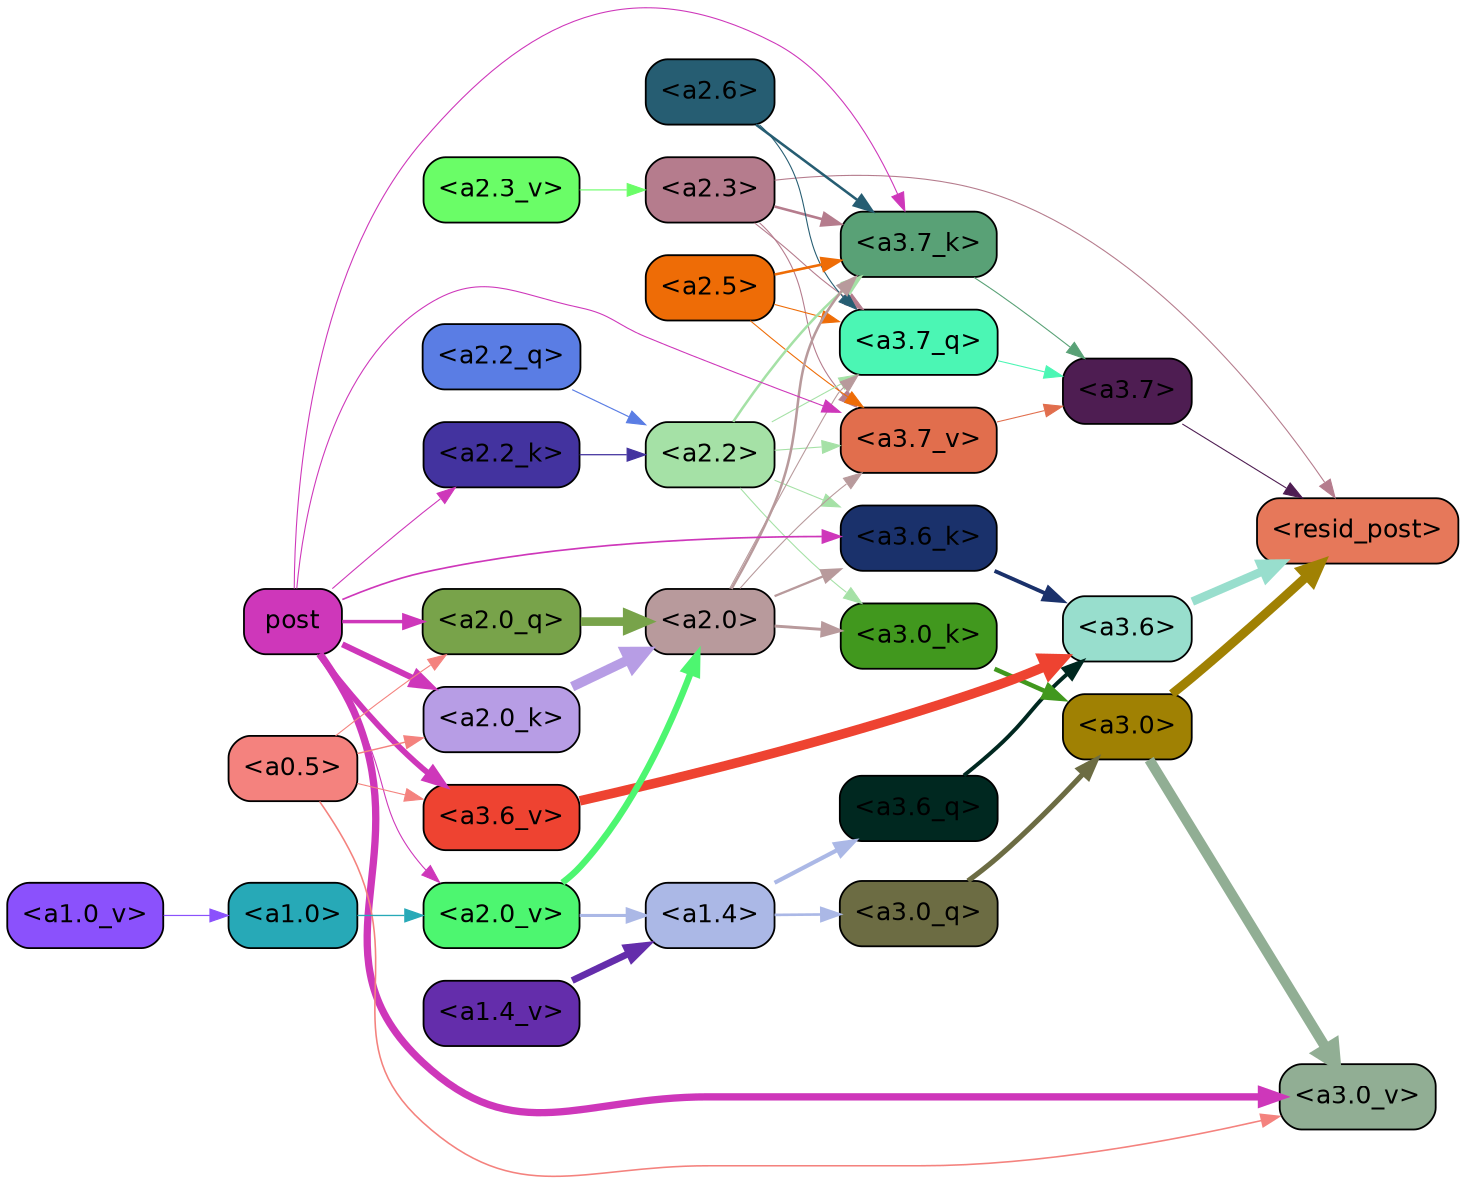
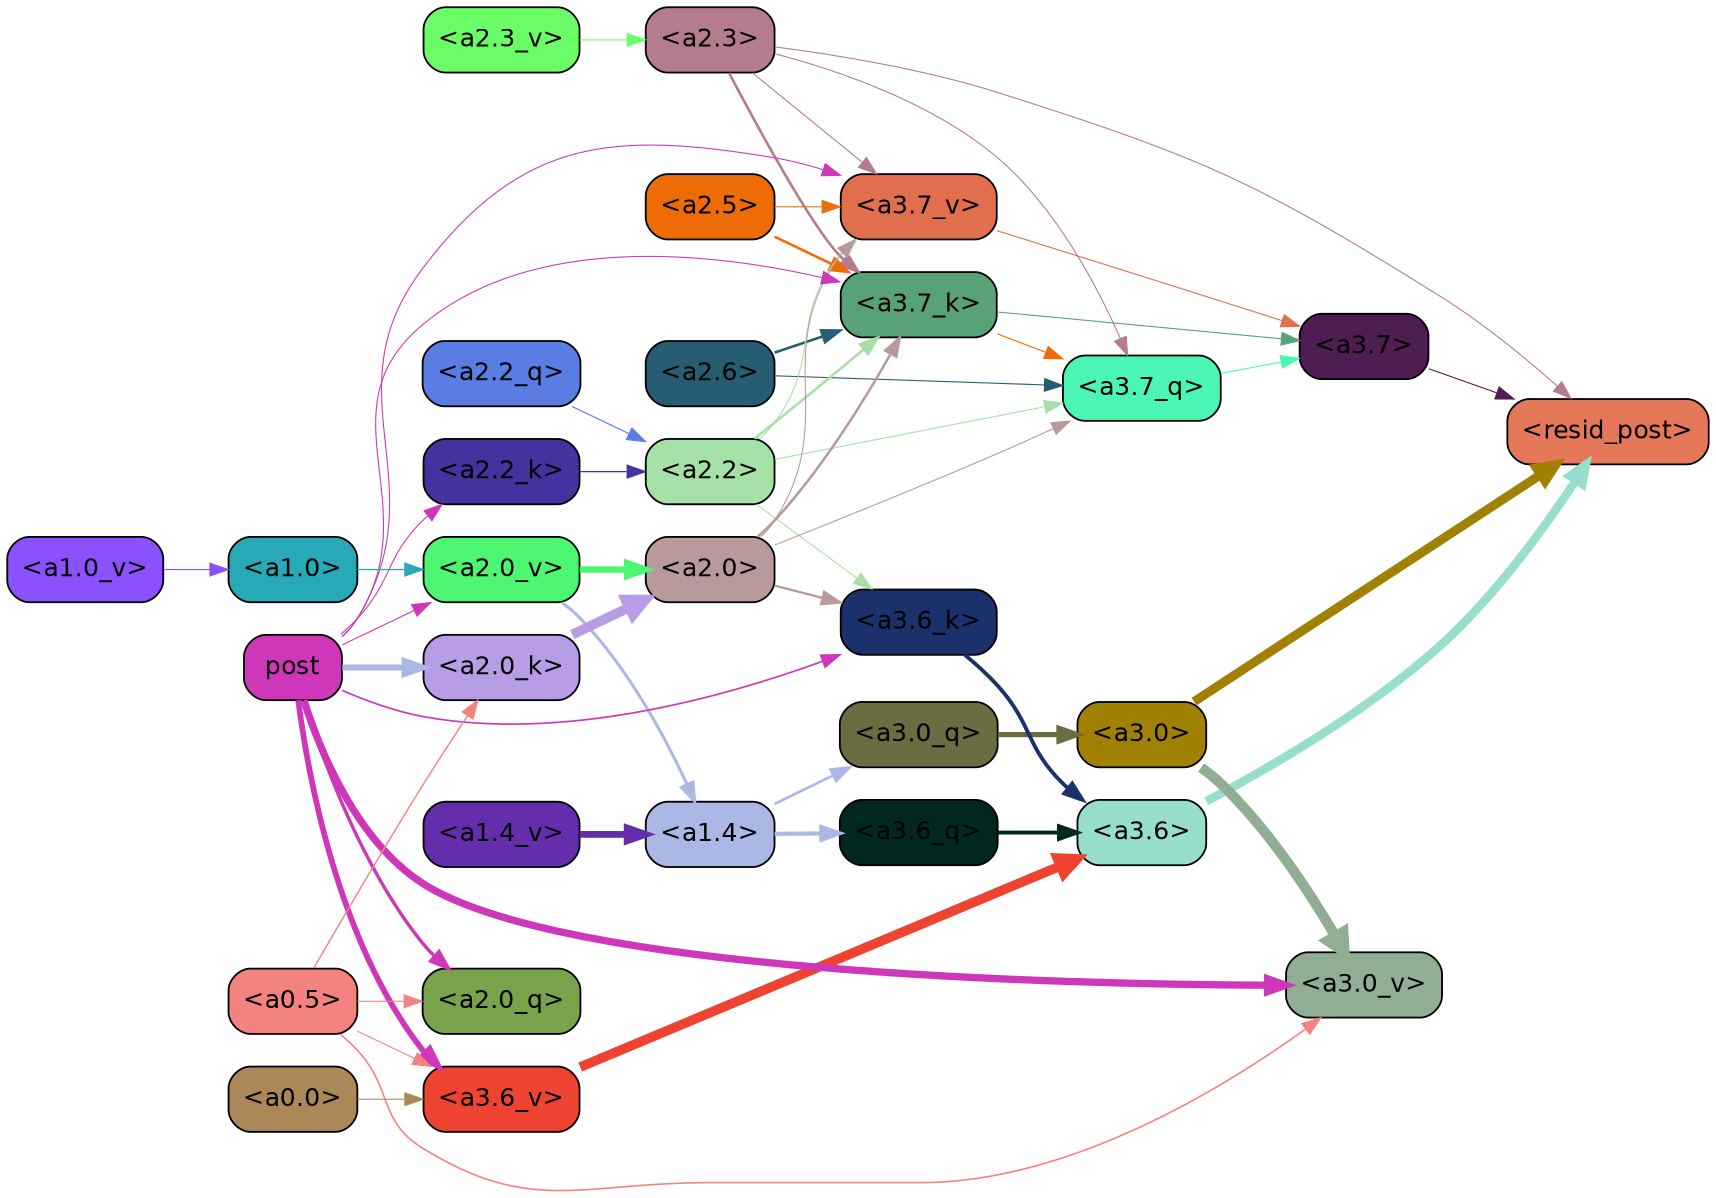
edge "<a2.5>" -> "<a3.7_q>": now "<a3.7_k>" -> "<a3.7_q>"
edge "<a2.0_q>" -> "<a2.0>": removed
node "<a3.0_k>": removed
edge "post" -> "<a2.0_k>": color #ce37ba -> #abb8e6
node "<a0.0>": added
